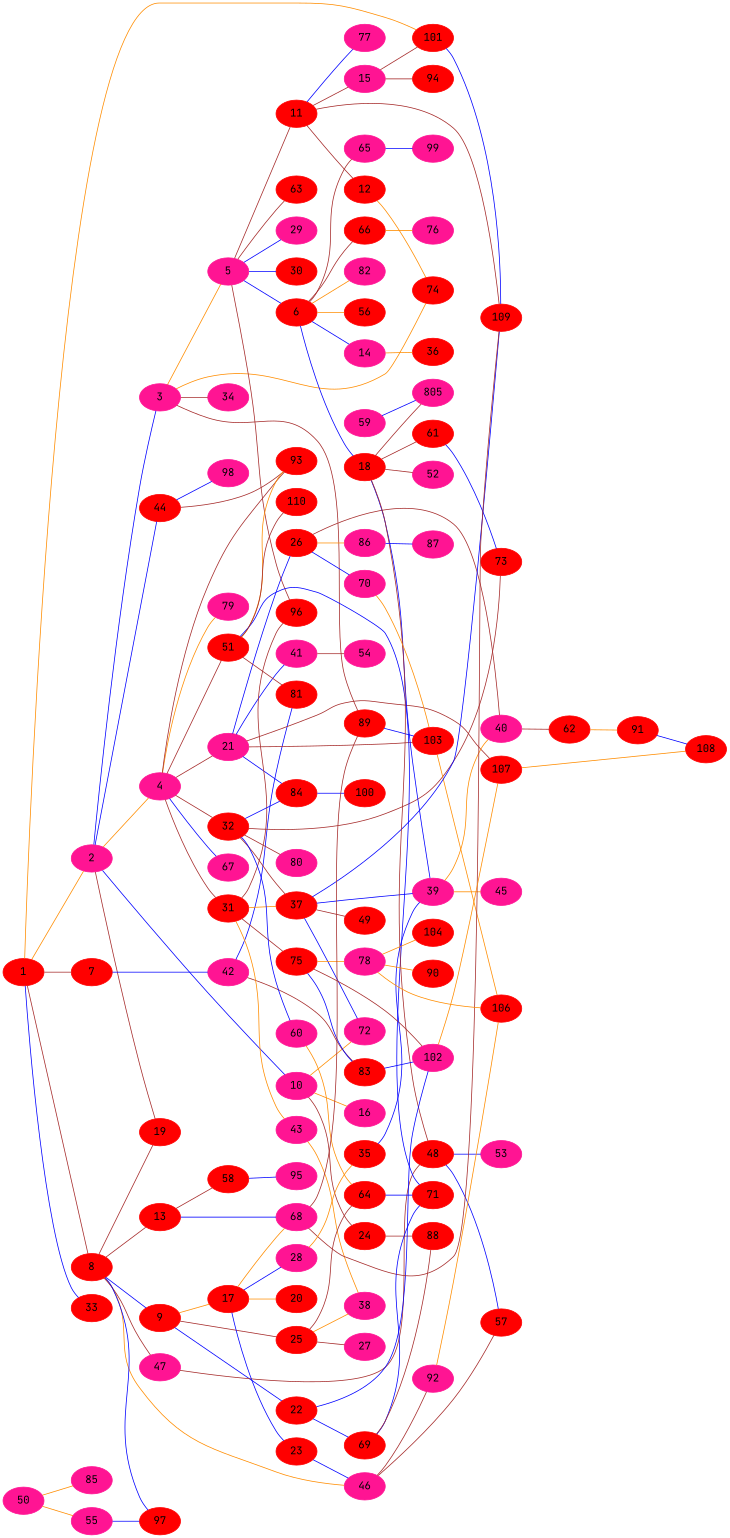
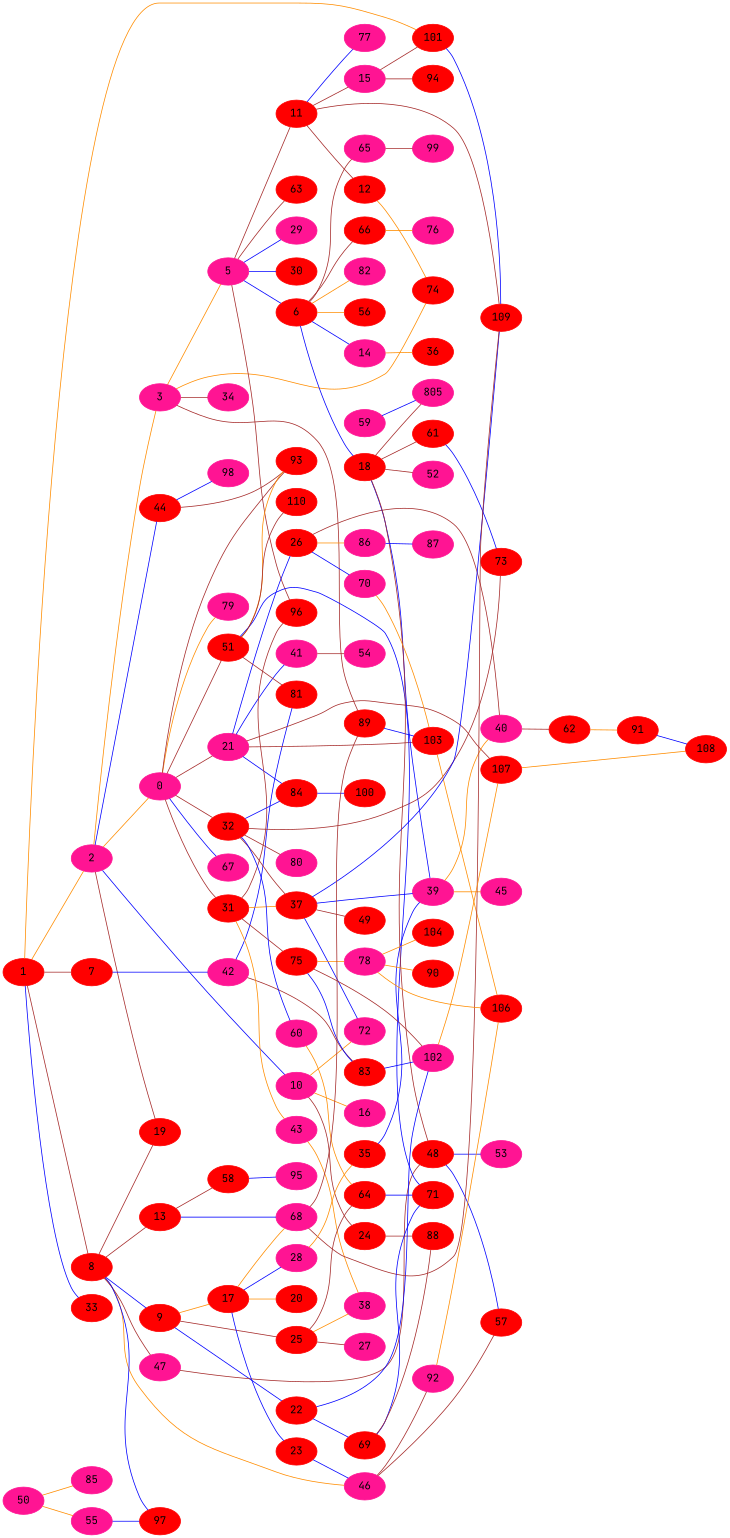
edge "65" -- "99": color blue -> brown
edge "3" -- "2": color blue -> darkorange
node "4": label "4" -> "0"
